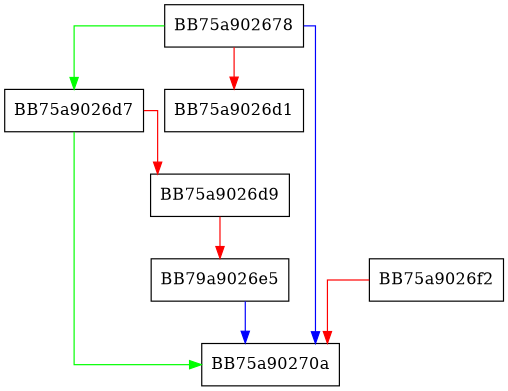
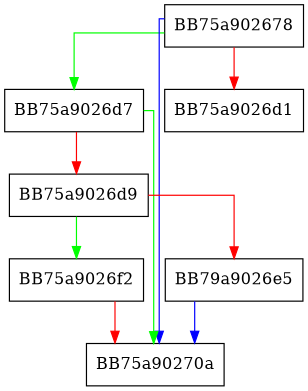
edge "BB75a9026d9" -> "BB75a9026f2": added
